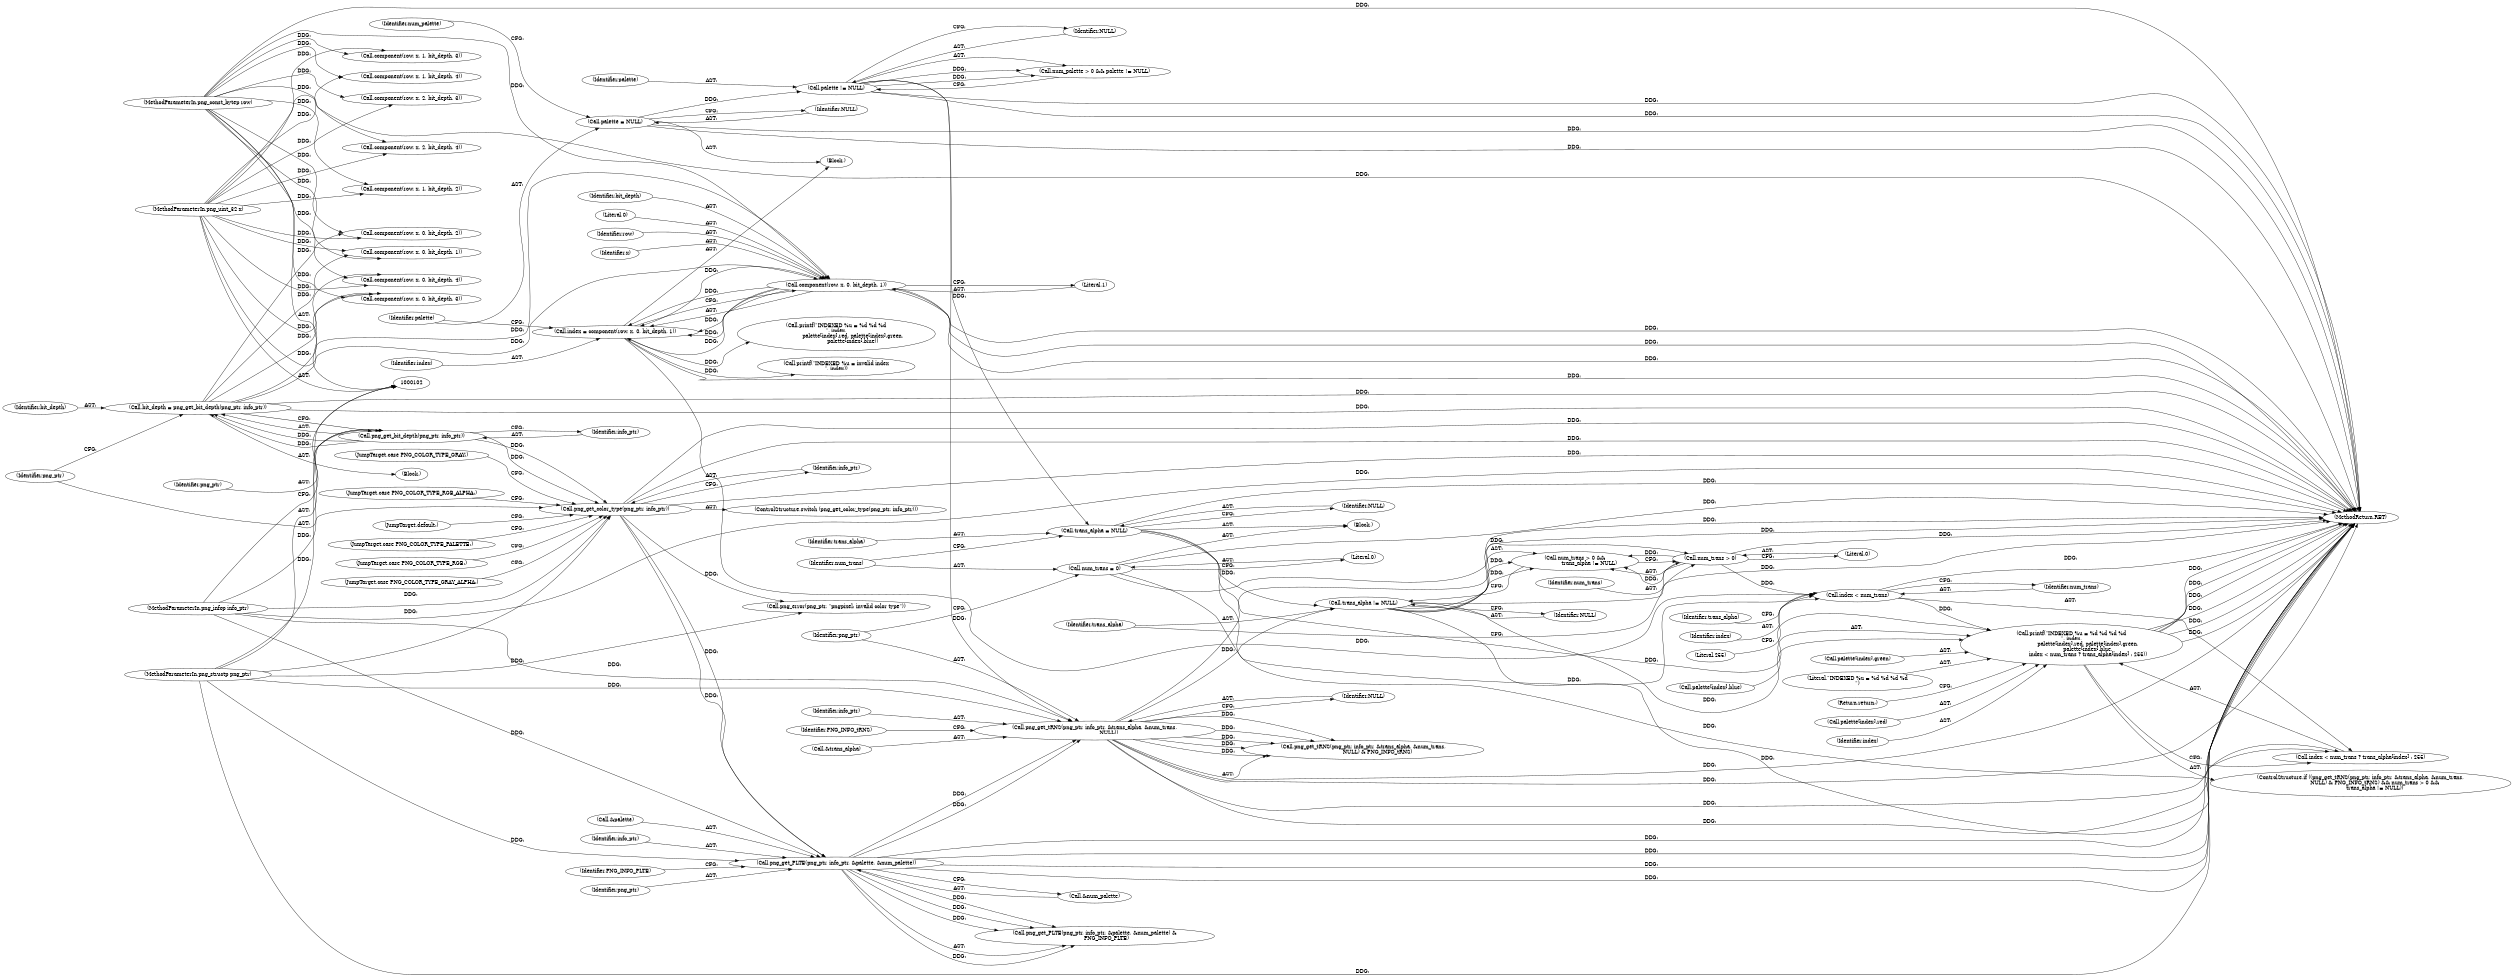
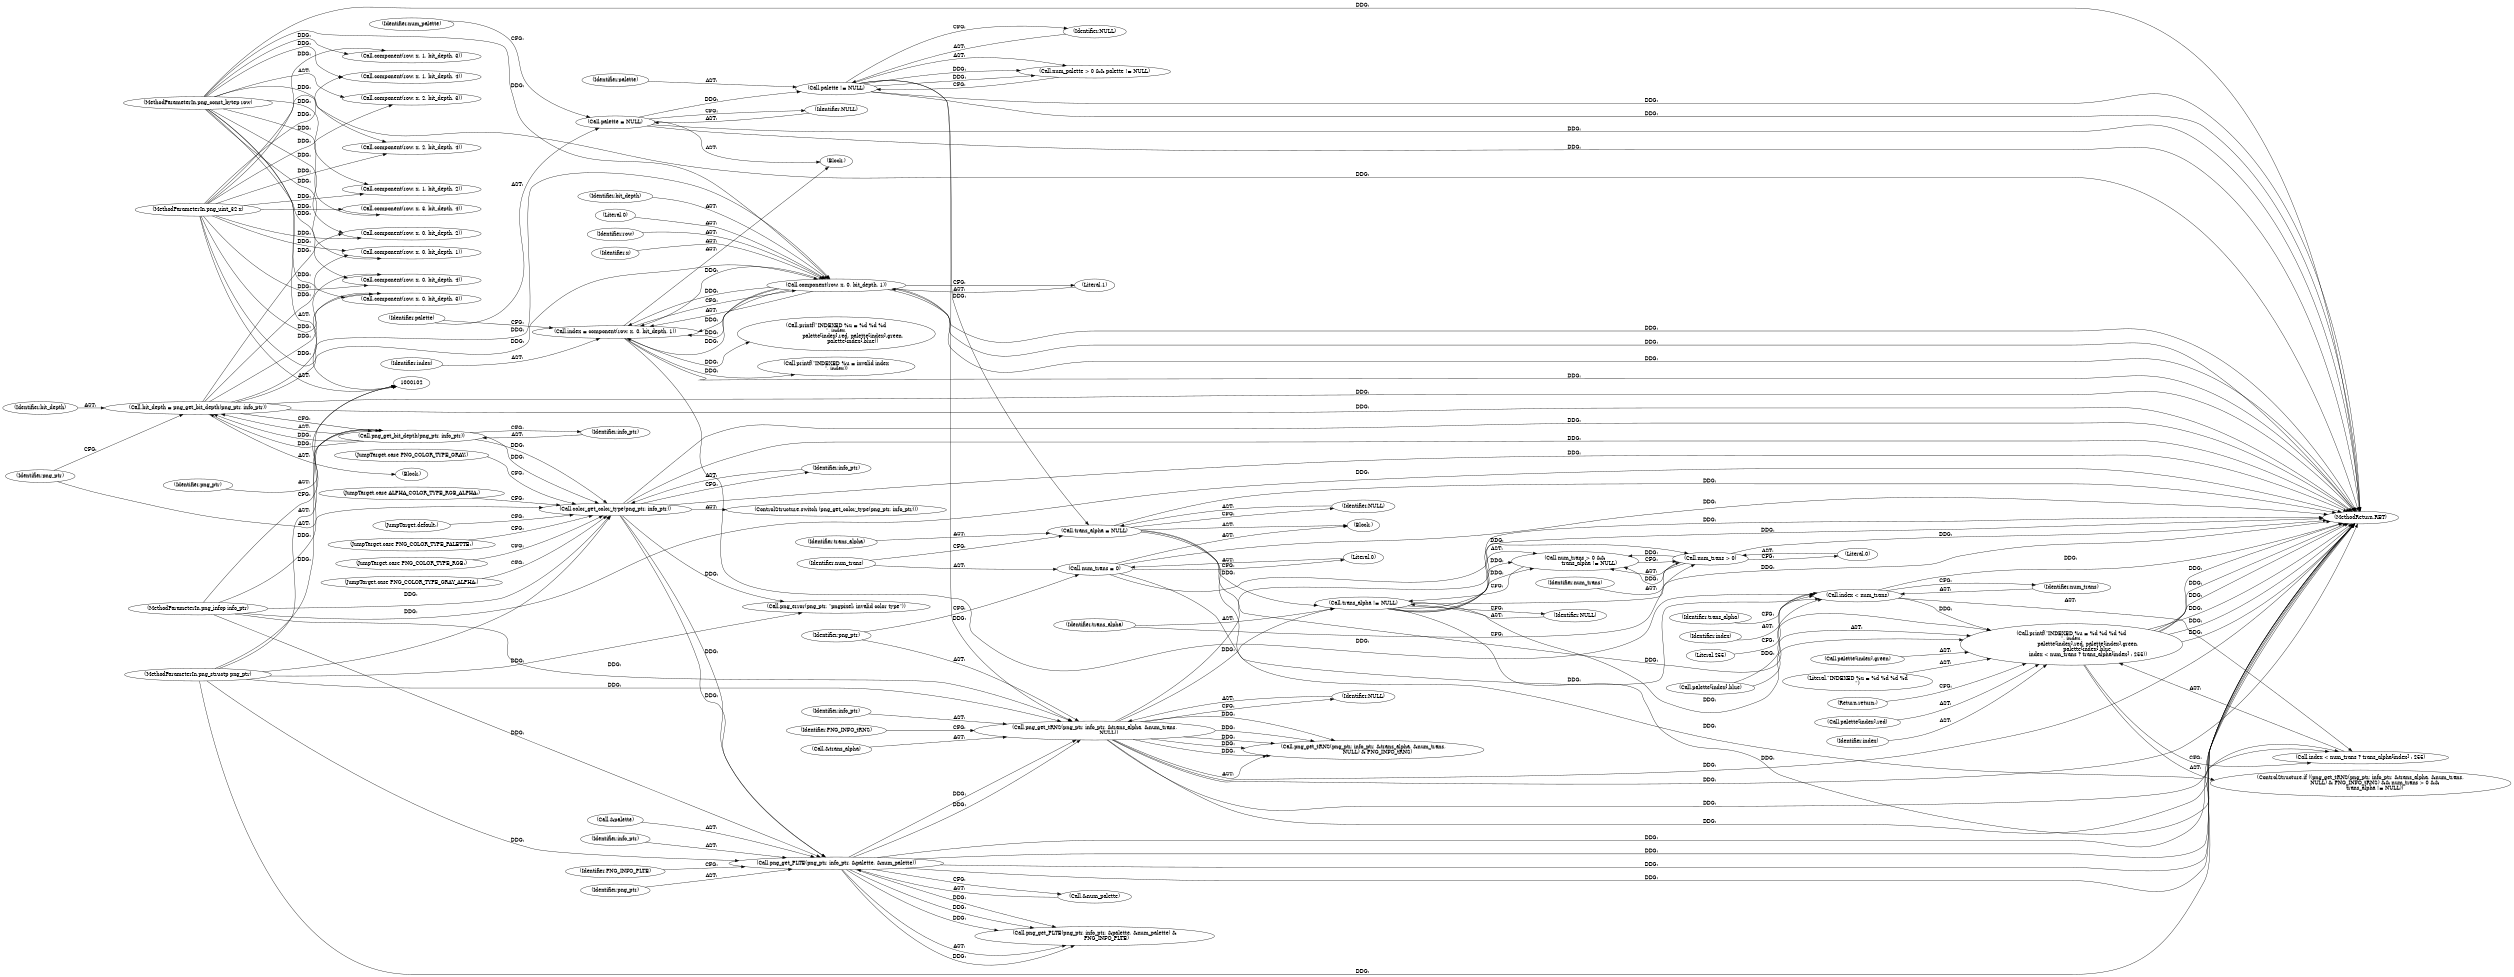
edge "(MethodParameterIn,png_const_bytep row)" -> "(Call,component(row, x, 2, bit_depth, 3))": label "DDG: " -> "AST: "
node "(Call,component(row, x, 3, bit_depth, 4))": added
node "(JumpTarget,case PNG_COLOR_TYPE_RGB_ALPHA:)": label "(JumpTarget,case PNG_COLOR_TYPE_RGB_ALPHA:)" -> "(JumpTarget,case ALPHA_COLOR_TYPE_RGB_ALPHA:)"
node "(Call,png_get_color_type(png_ptr, info_ptr))": label "(Call,png_get_color_type(png_ptr, info_ptr))" -> "(Call,color_get_color_type(png_ptr, info_ptr))"
edge "(Call,num_trans > 0)" -> "(Call,index < num_trans)": now "(Call,palette[index].blue)" -> "(Call,index < num_trans)"
